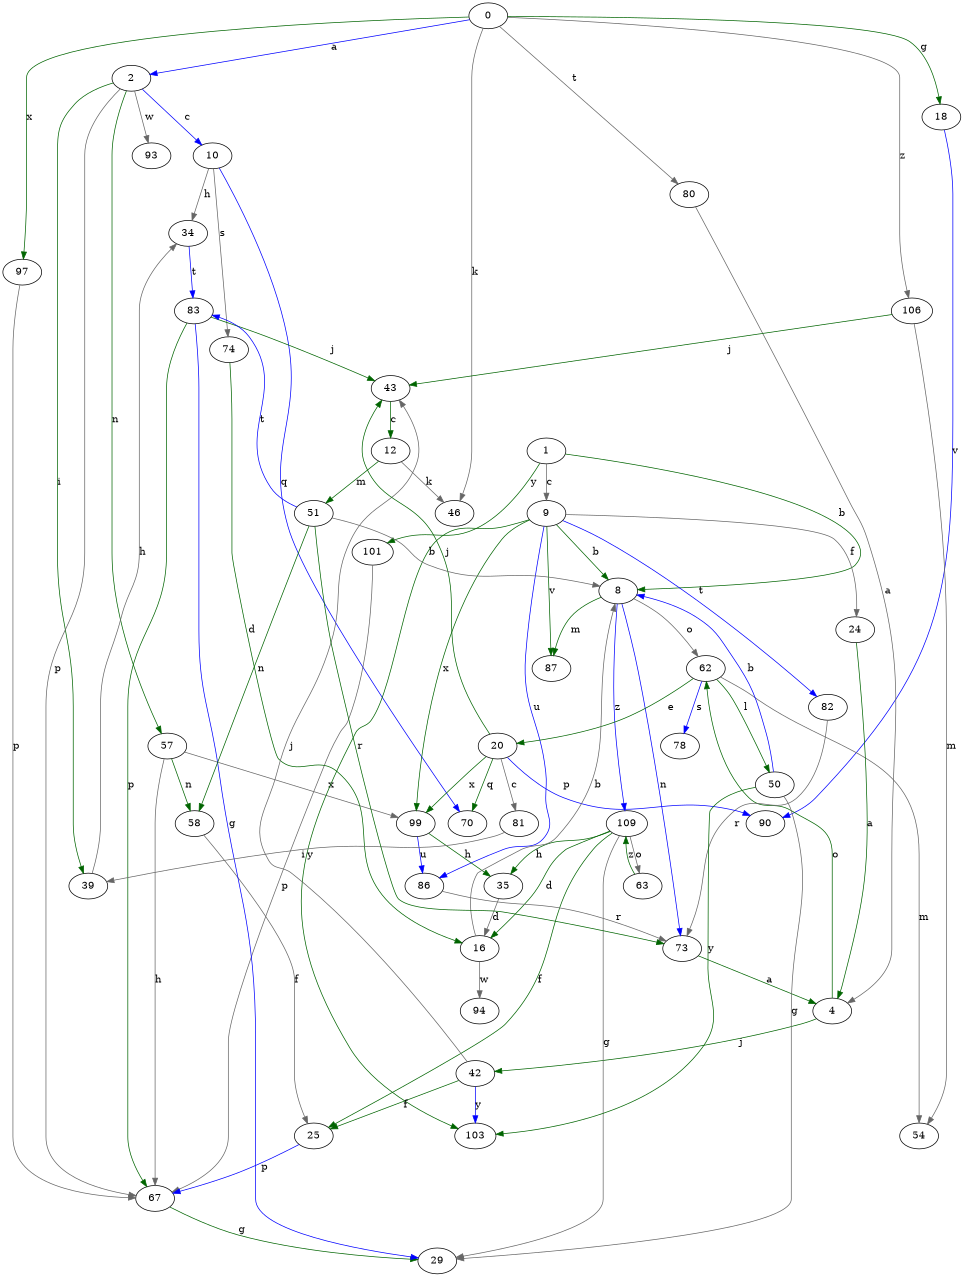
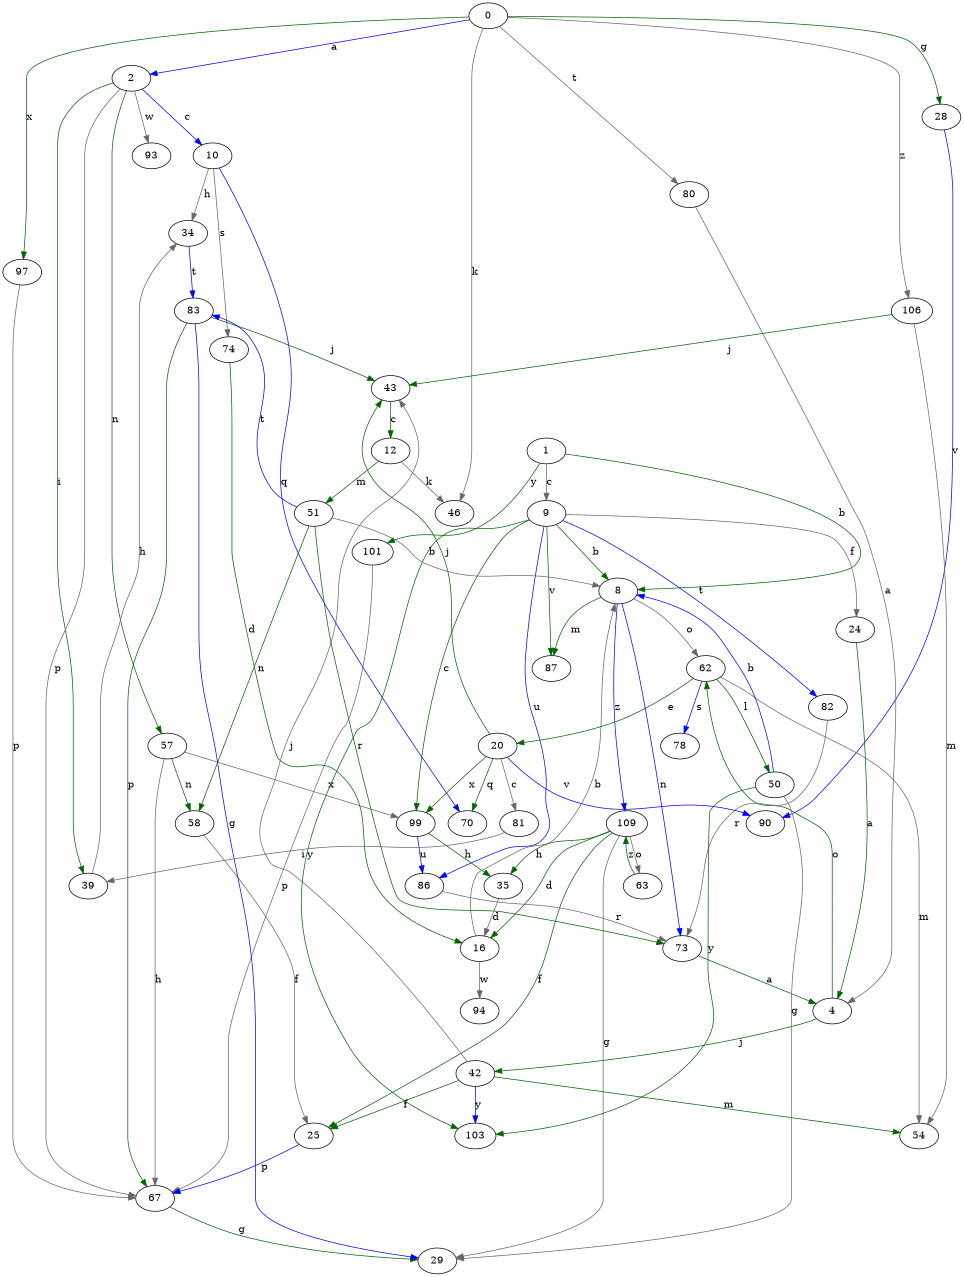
node "18": label "18" -> "28"
edge "9" -> "99": label "x" -> "c"
edge "20" -> "90": label "p" -> "v"
edge "42" -> "54": added, label "m"
